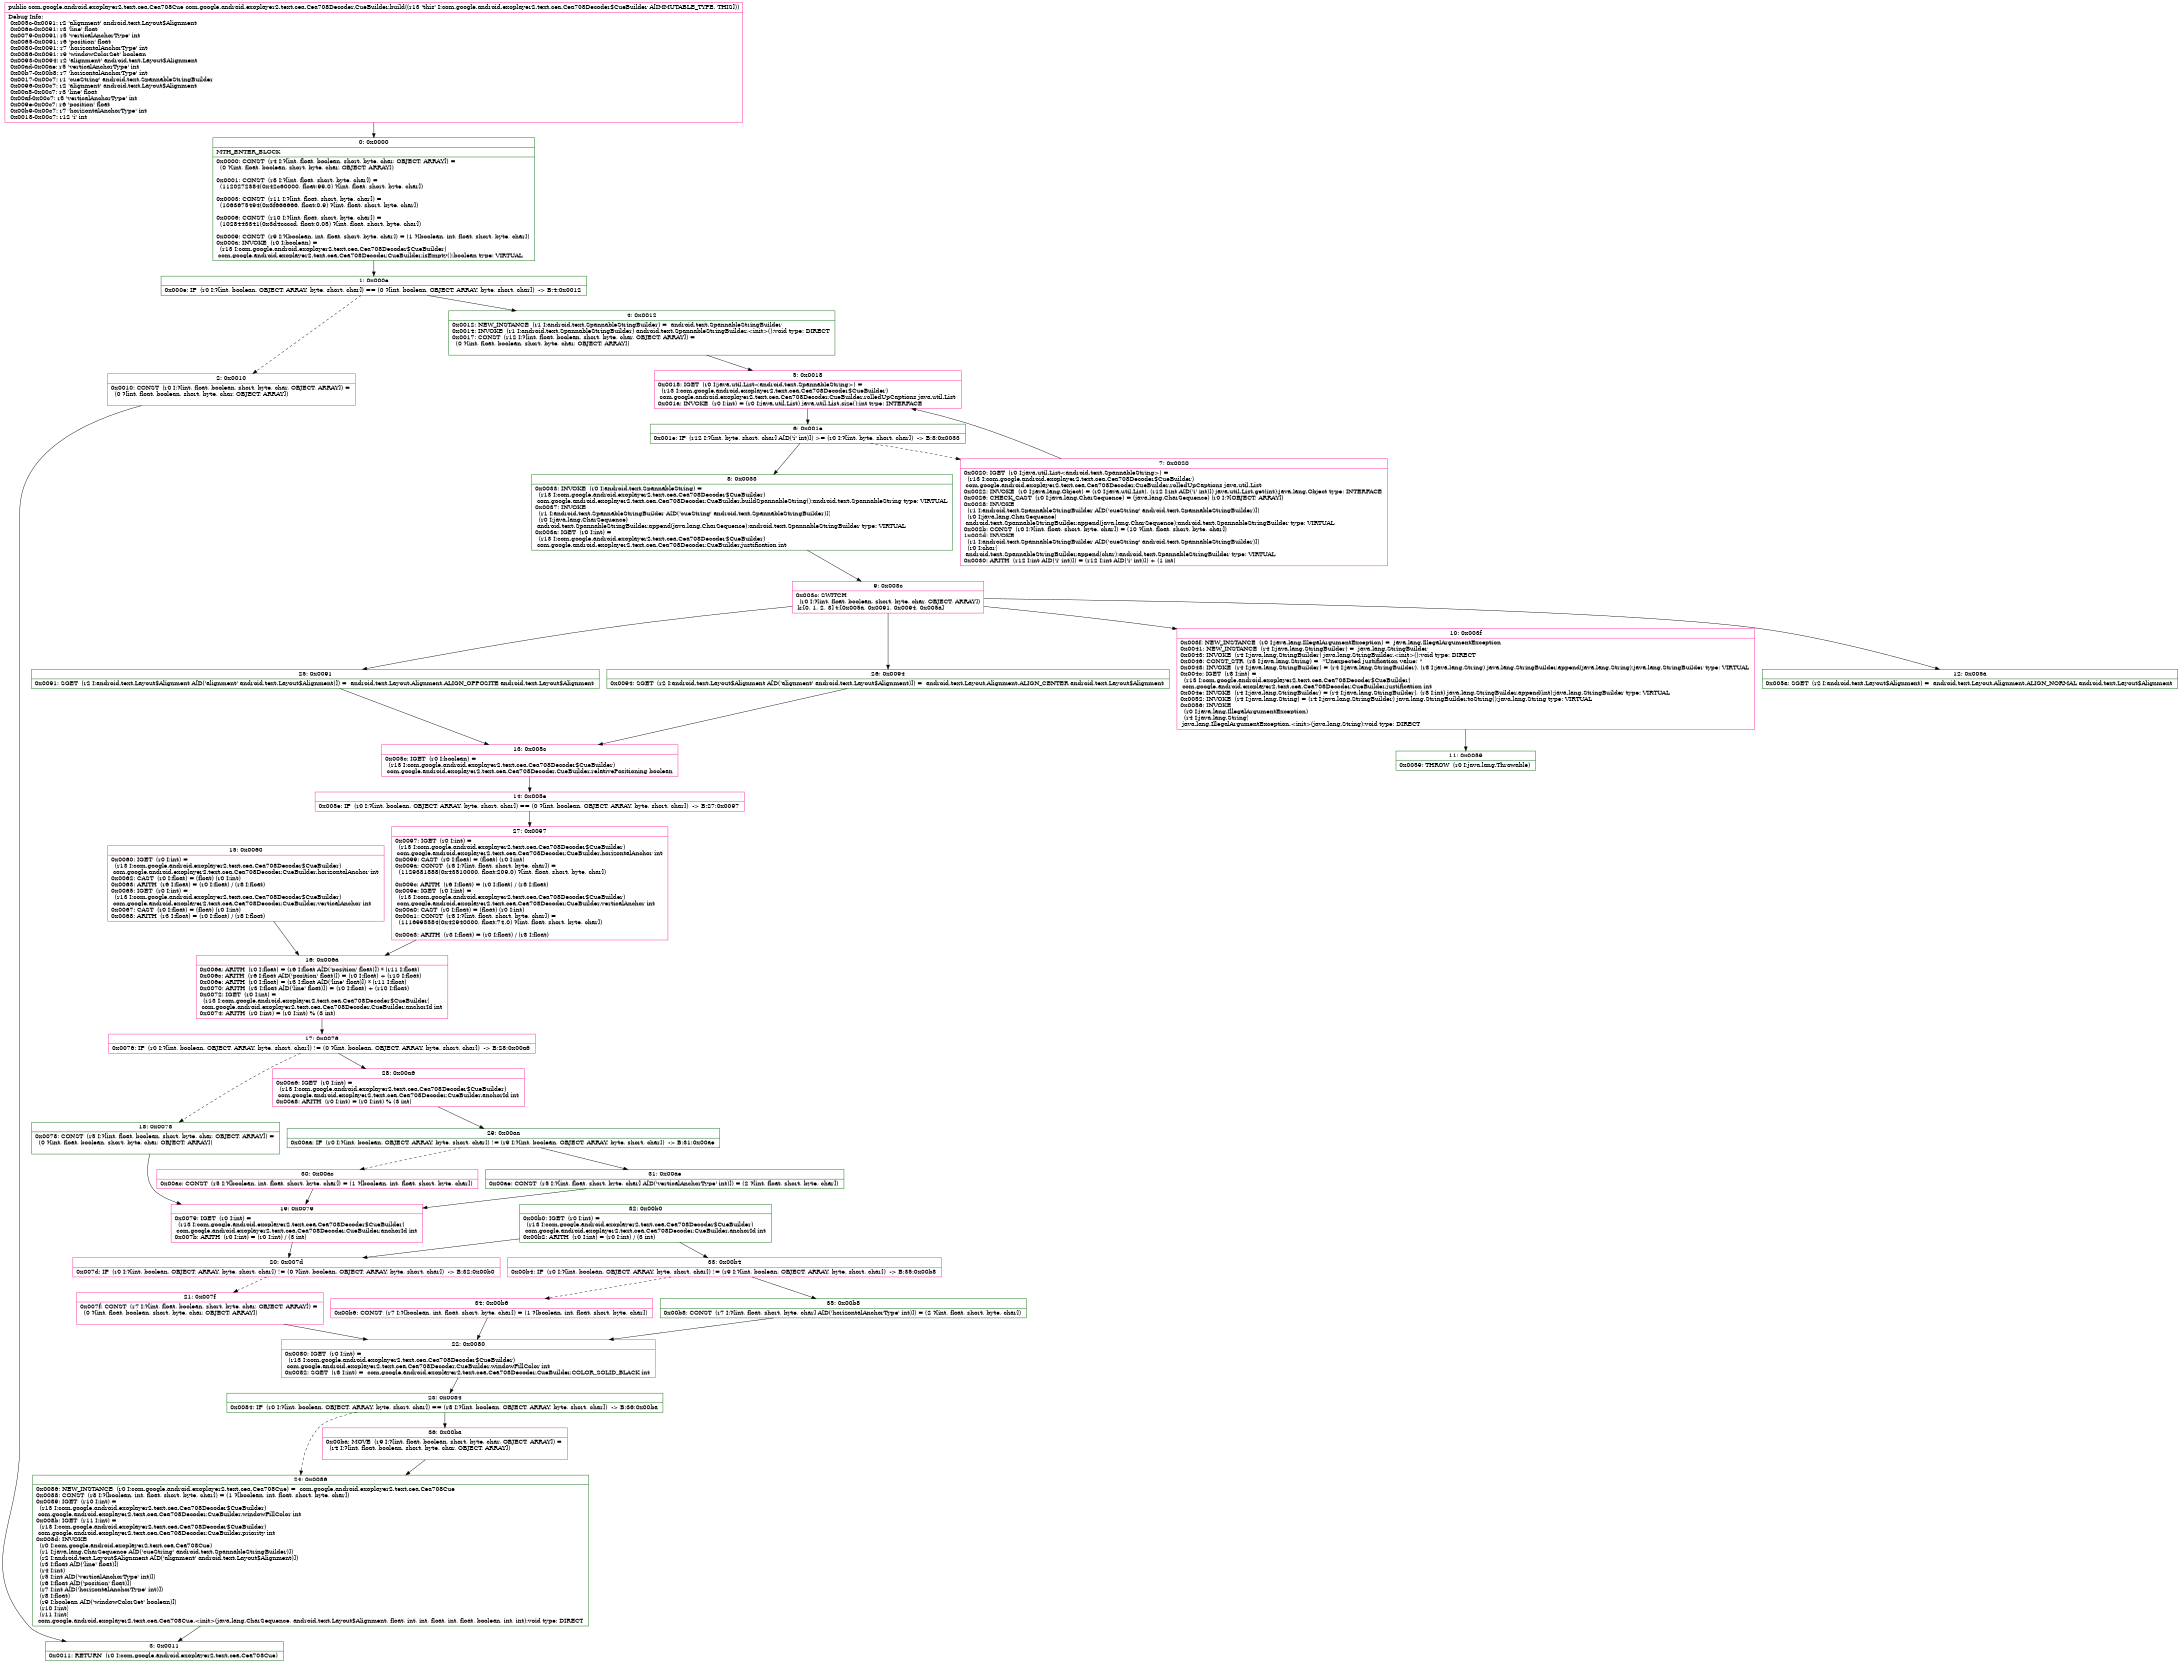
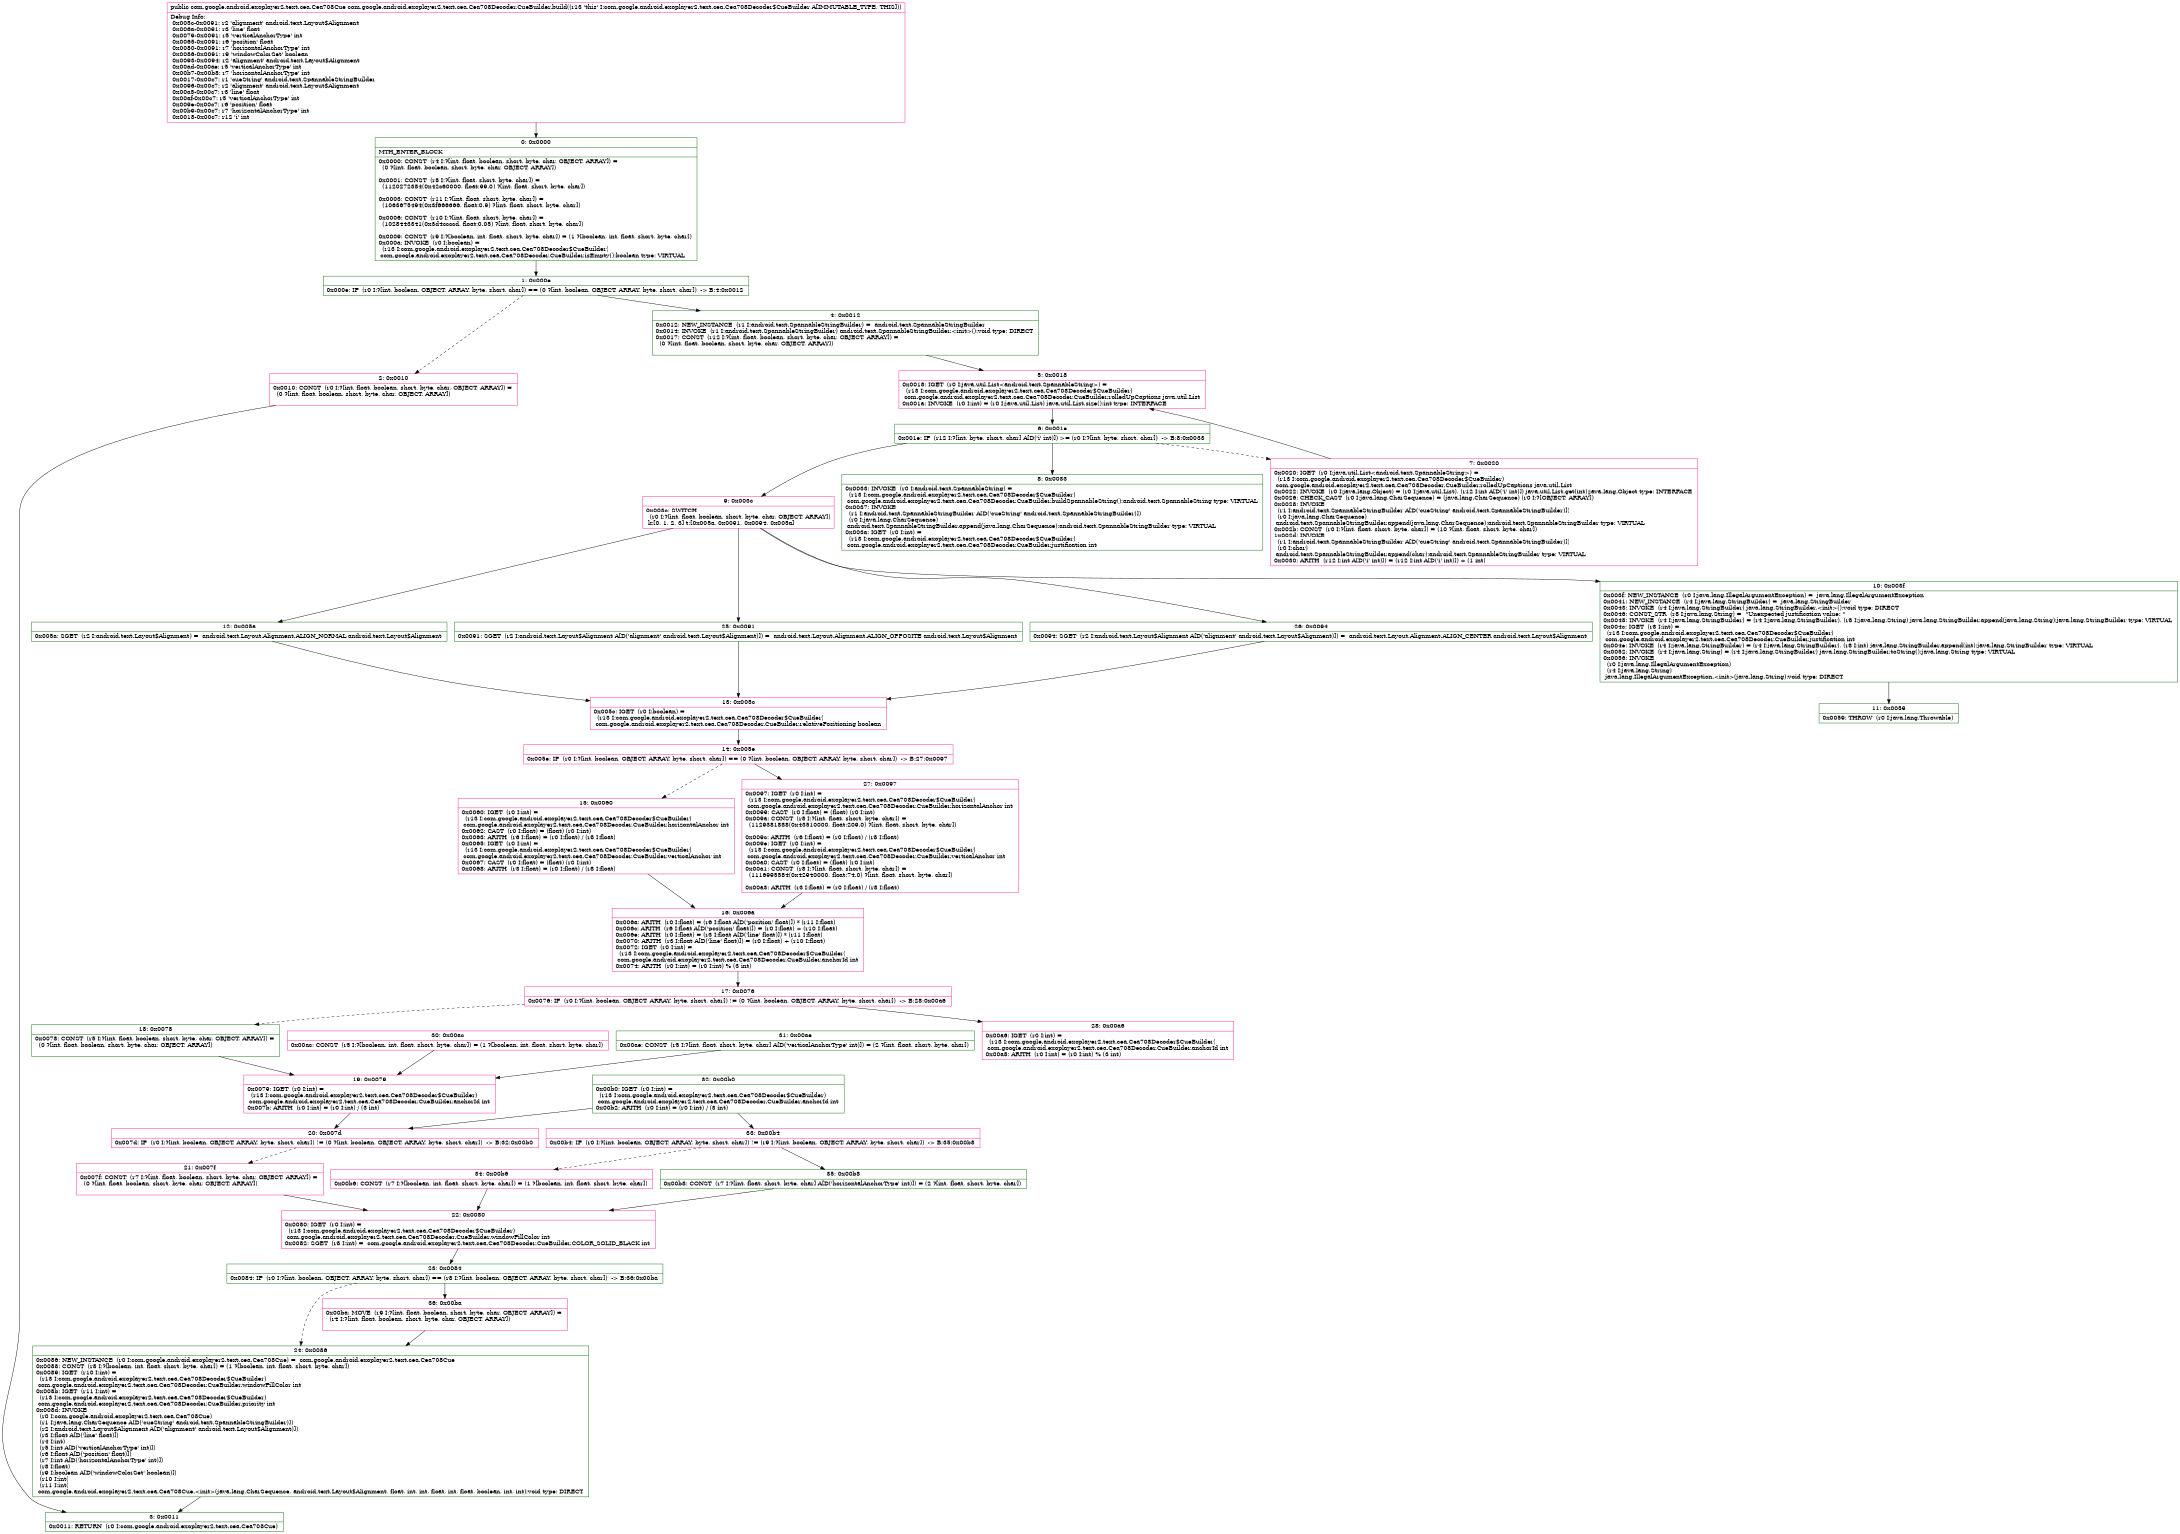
edge "8: 0x0033" -> "9: 0x003c": now "6: 0x001e" -> "9: 0x003c"
edge "12: 0x005a" -> "13: 0x005c": added
node "10: 0x003f": color deeppink -> darkgreen
edge "14: 0x005e" -> "15: 0x0060": added
node "29: 0x00aa": removed
